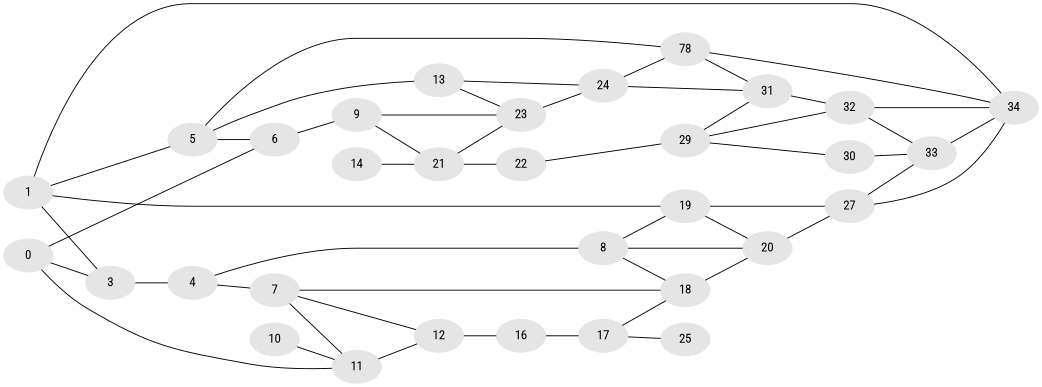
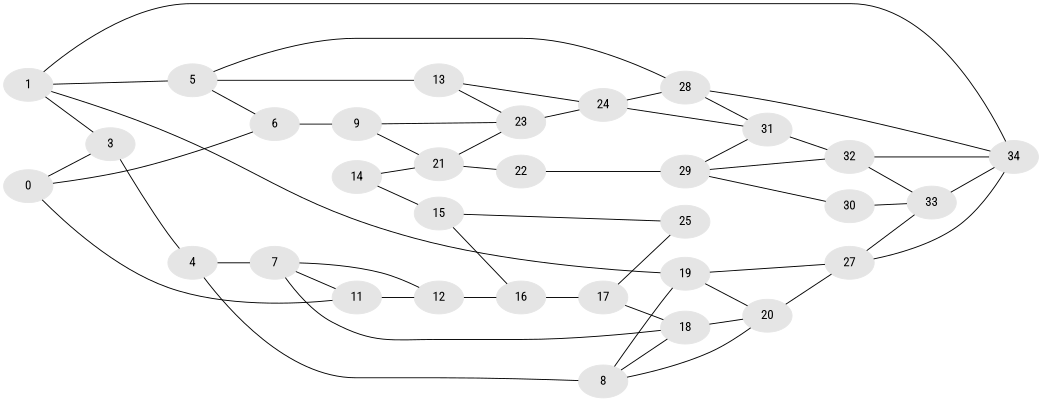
node "78": label "78" -> "28"
node "15": added
node "10": removed
